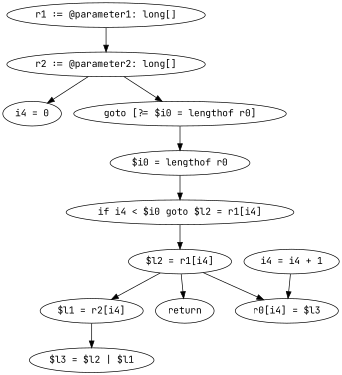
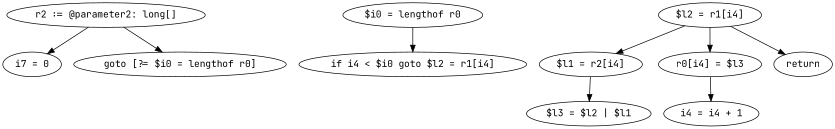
node "r1 := @parameter1: long[]": removed
node "i4 = 0": label "i4 = 0" -> "i7 = 0"
edge "goto [?= $i0 = lengthof r0]" -> "$i0 = lengthof r0": removed
edge "if i4 < $i0 goto $l2 = r1[i4]" -> "$l2 = r1[i4]": removed
edge "i4 = i4 + 1" -> "r0[i4] = $l3": reversed
